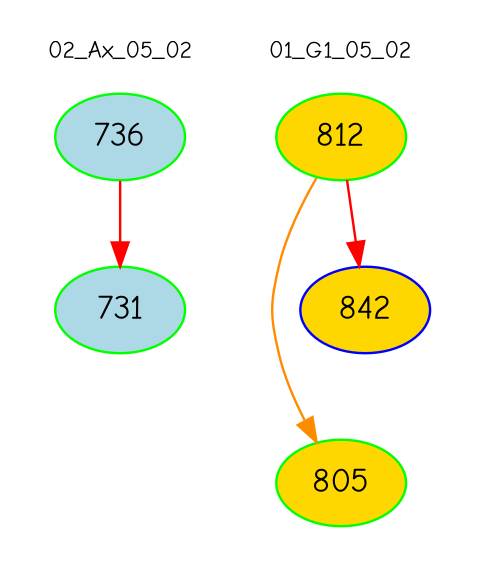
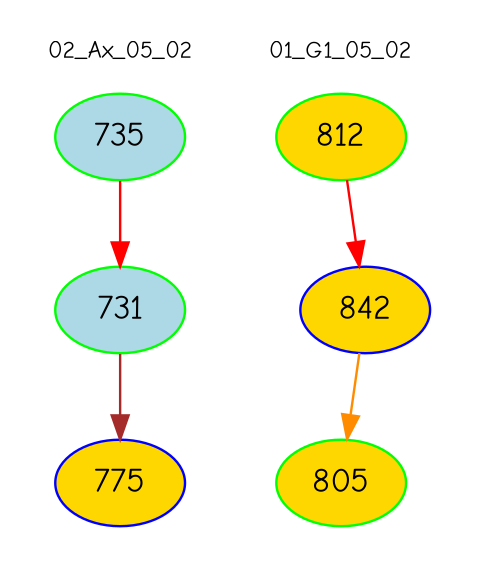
node "736": label "736" -> "735"
edge "812" -> "805": now "842" -> "805"
node "775": added
